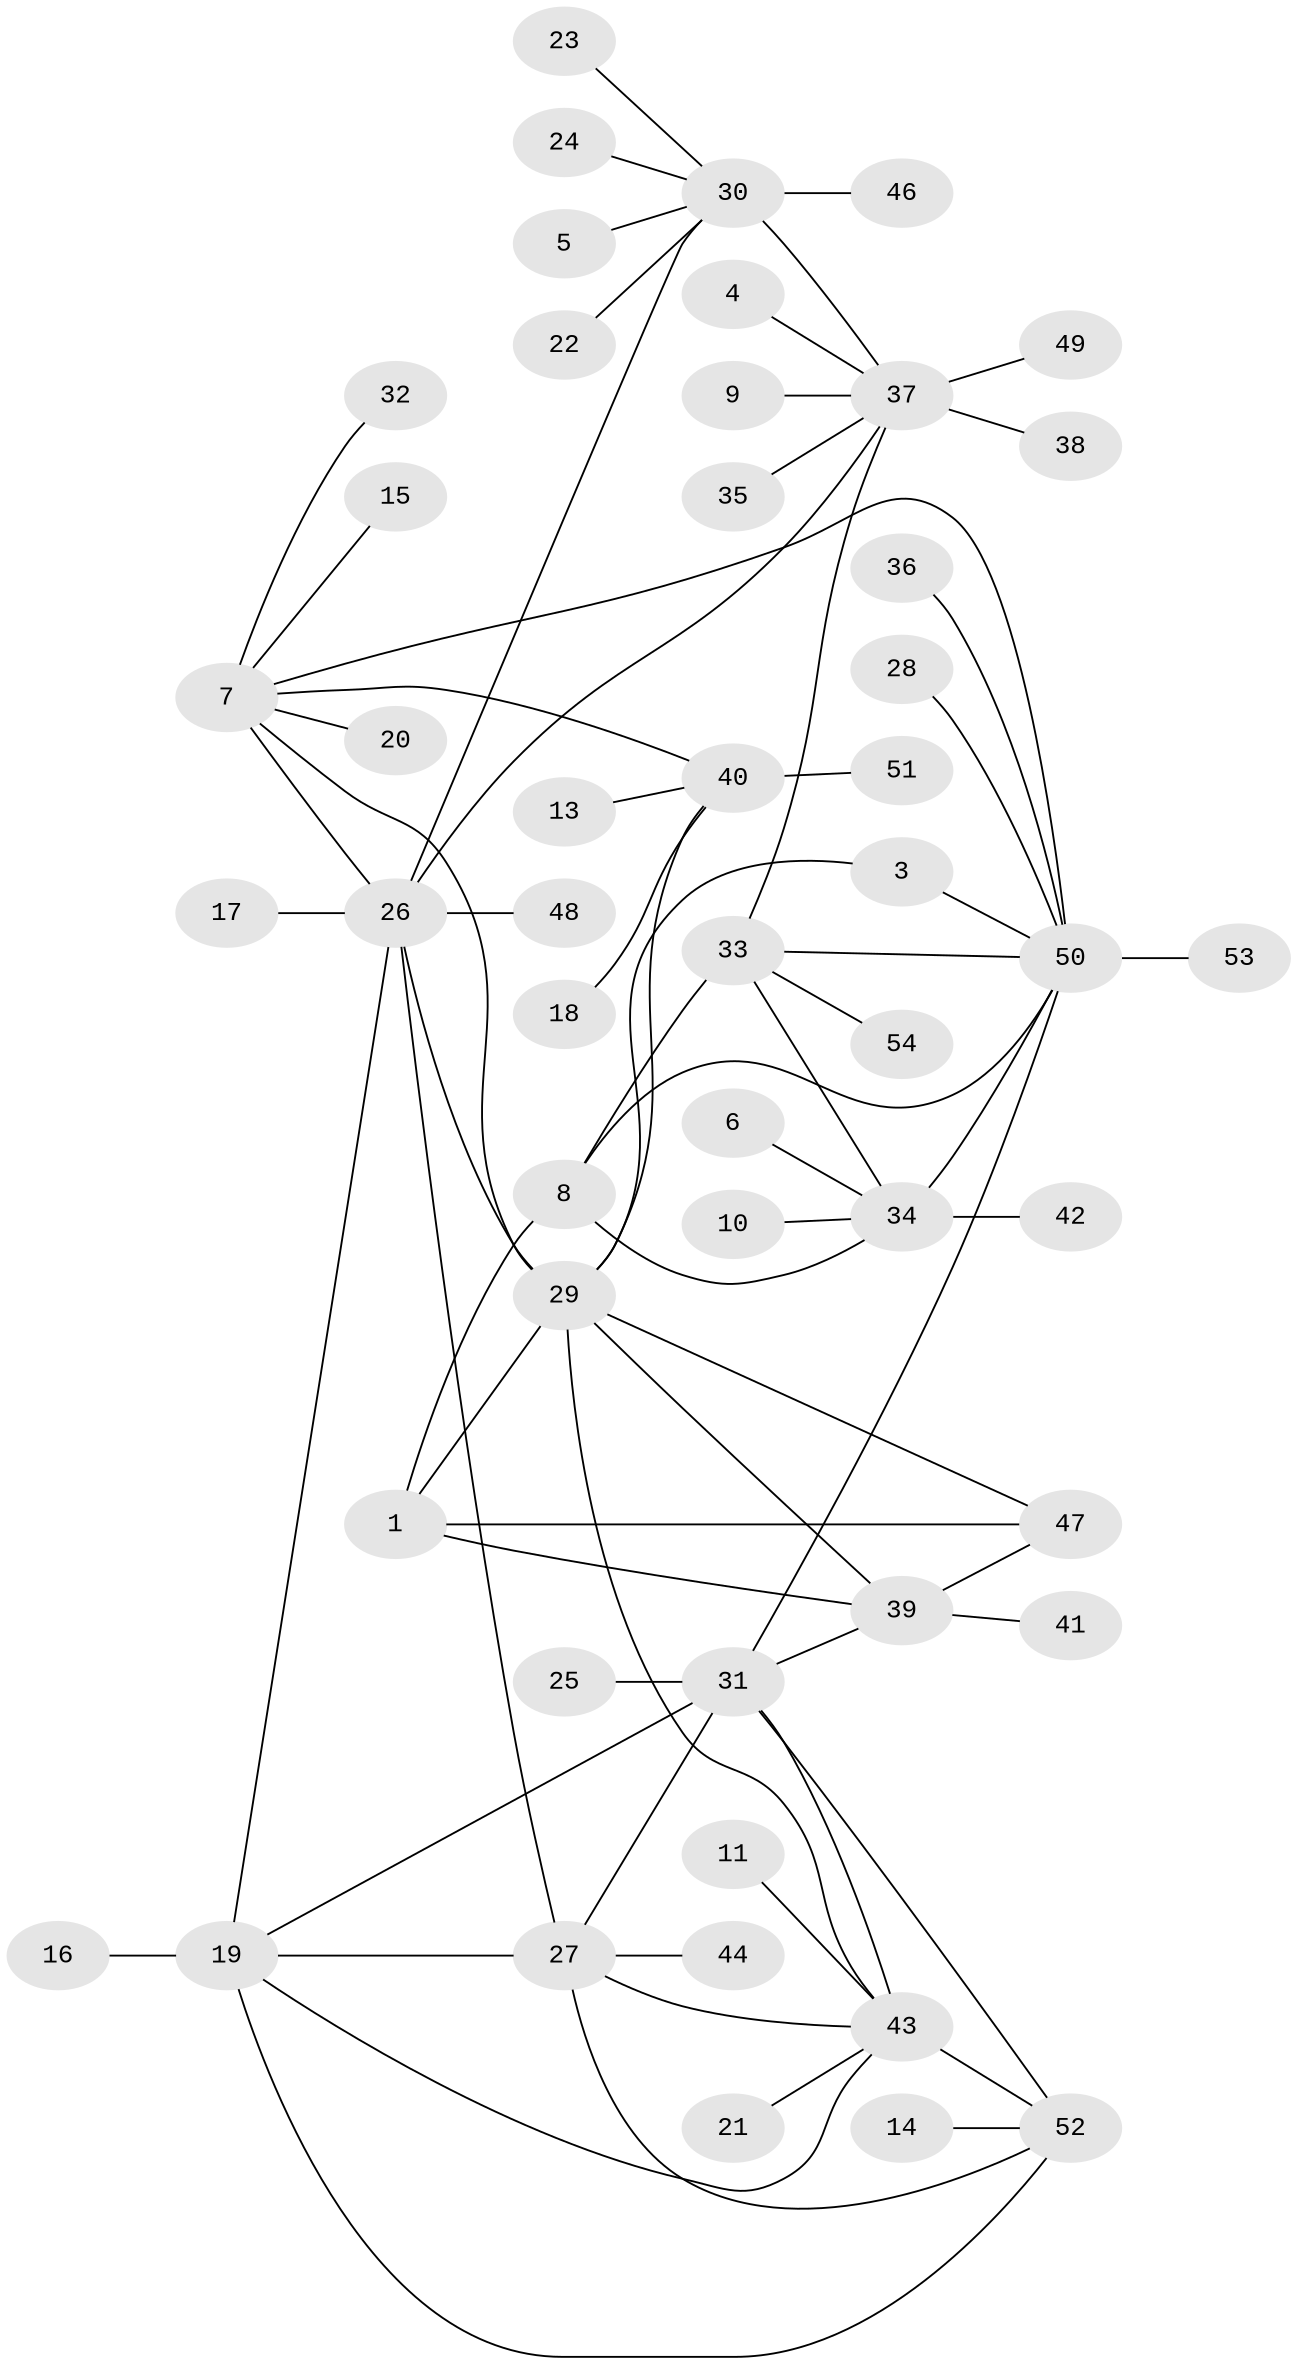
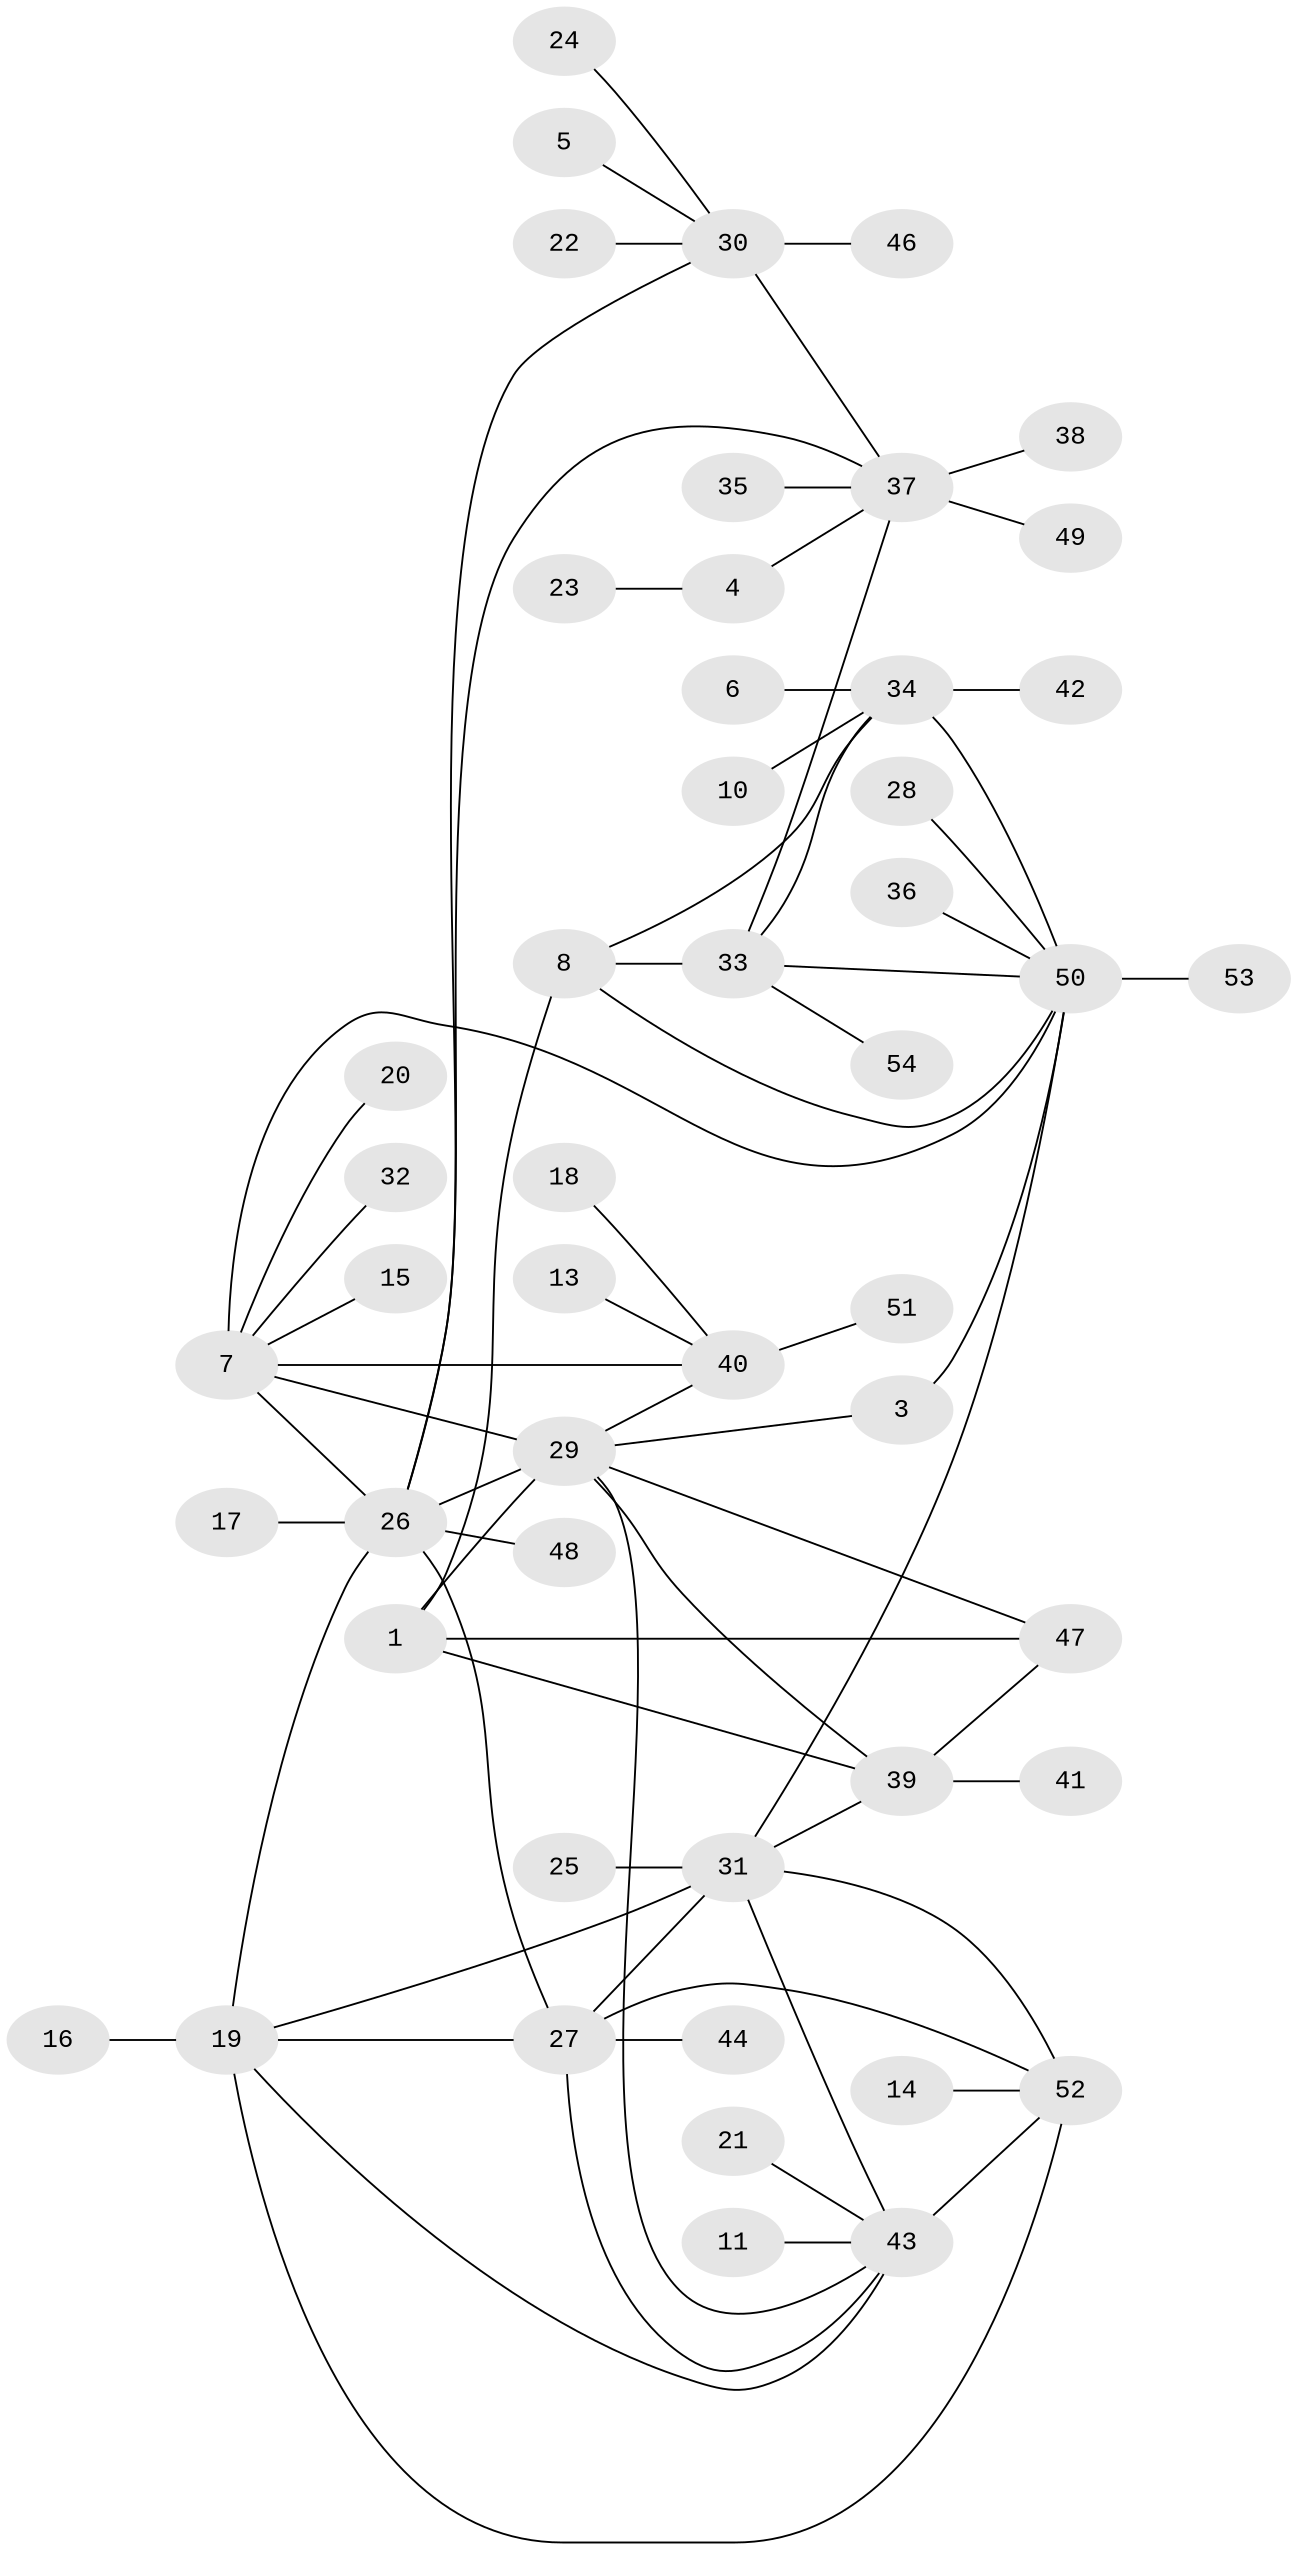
edge "23" -- "30": now "23" -- "4"
node "9": removed
